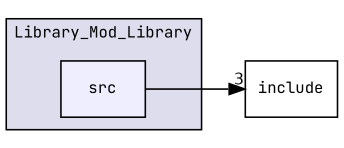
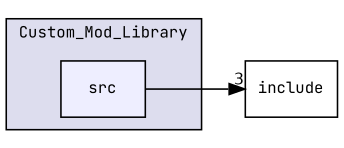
cluster "Library_Mod_Library": label "Library_Mod_Library" -> "Custom_Mod_Library"
